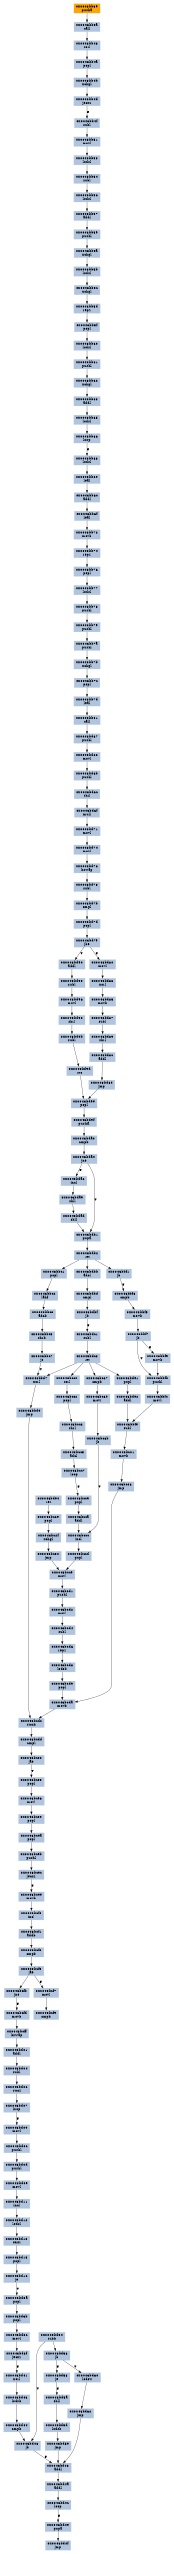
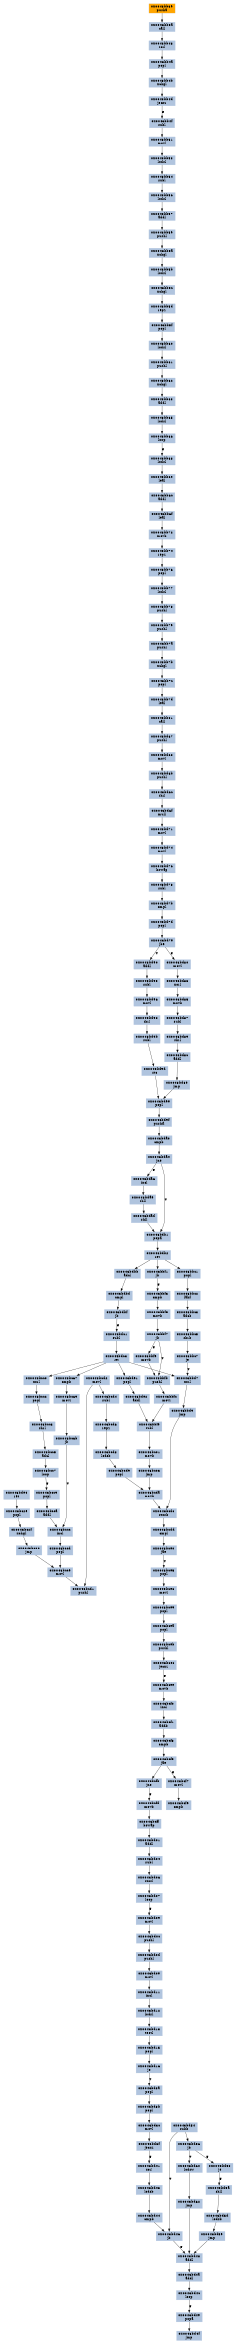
edge "0x0043bcd1 pushl" -> "0x0043bcd2 movl": reversed
